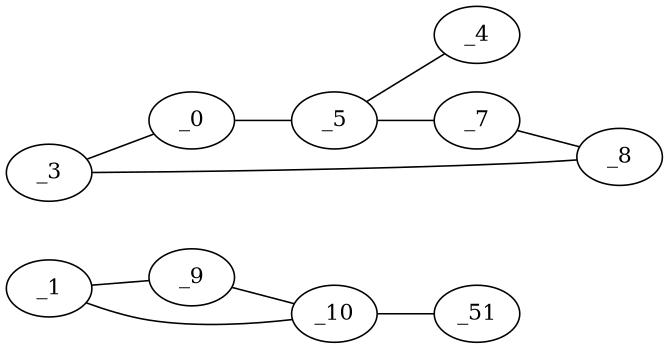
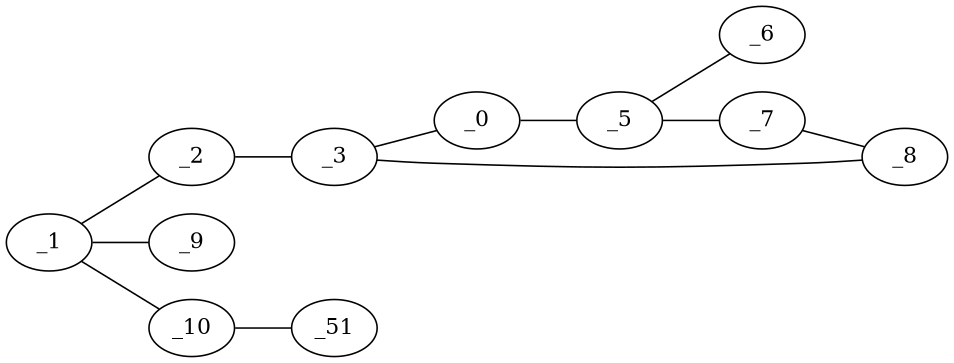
node "_4": label "_4" -> "_6"
node "_2": added
edge "_9" -- "_10": removed
